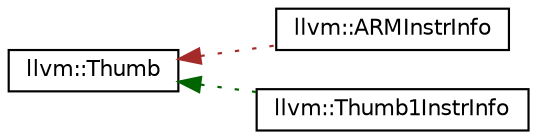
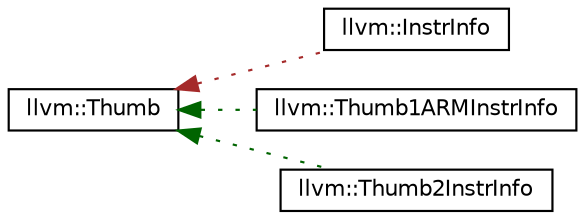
node "llvm::ARMInstrInfo": label "llvm::ARMInstrInfo" -> "llvm::InstrInfo"
node "llvm::Thumb1InstrInfo": label "llvm::Thumb1InstrInfo" -> "llvm::Thumb1ARMInstrInfo"
node "llvm::Thumb2InstrInfo": added
